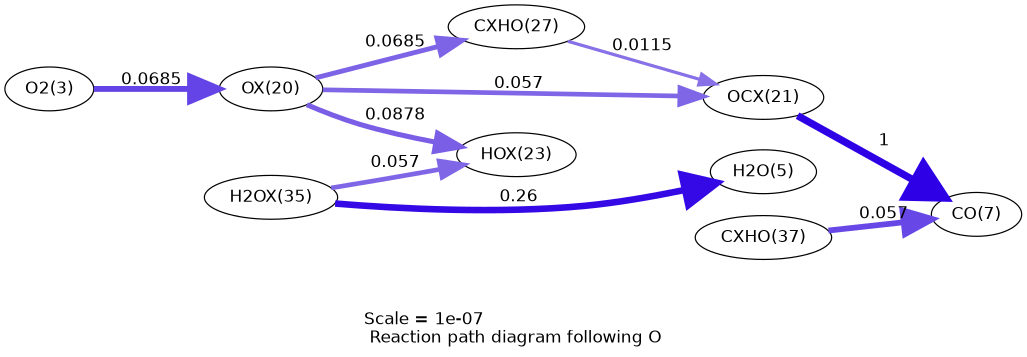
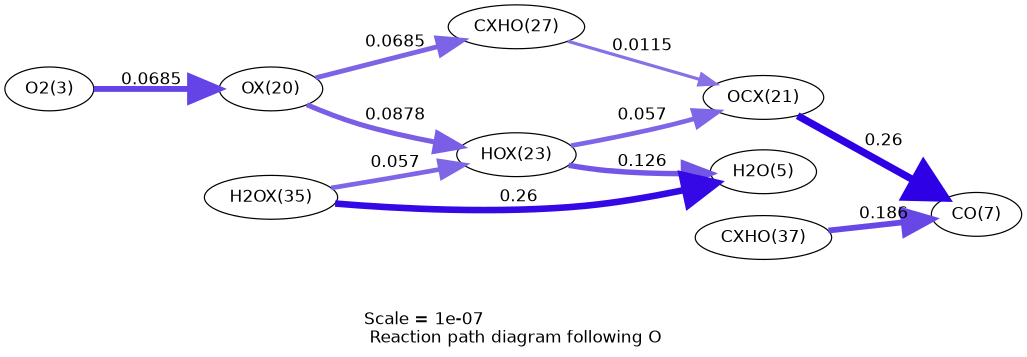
edge "OX(20)" -> "OCX(21)": now "HOX(23)" -> "OCX(21)"
edge "OCX(21)" -> "CO(7)": label " 1" -> " 0.26"
edge "HOX(23)" -> "H2O(5)": added, label "0.126"
edge "CXHO(37)" -> "CO(7)": label " 0.057" -> " 0.186"
